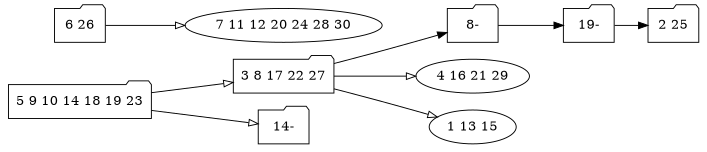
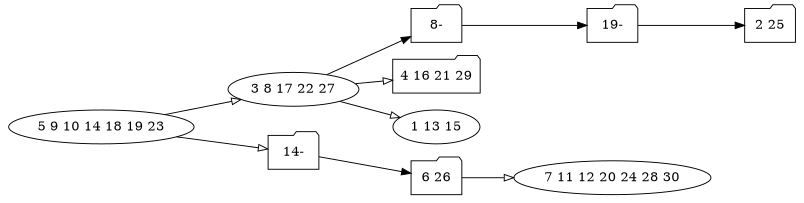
node "3 8 17 22 27": shape folder -> ellipse
node "4 16 21 29": shape ellipse -> folder
node "5 9 10 14 18 19 23": shape folder -> ellipse
edge "14-" -> "6 26": added
